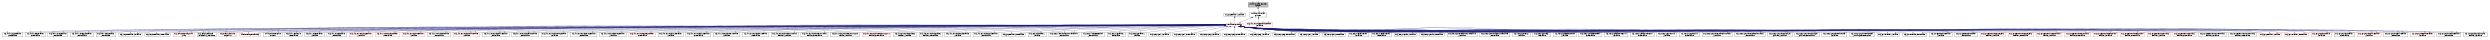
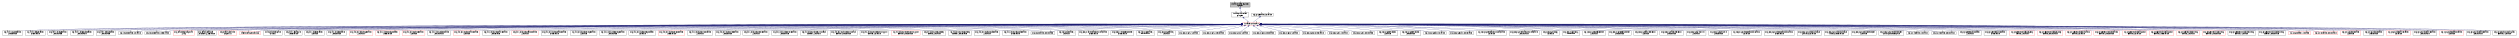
edge "ns3::dsr::DsrOptionPadnHeader ::Serialize" -> "visualizer.base.load _plugins": now "ns3::dsr::DsrOptionPadnHeader ::Serialize" -> "visualizer.core.start"
